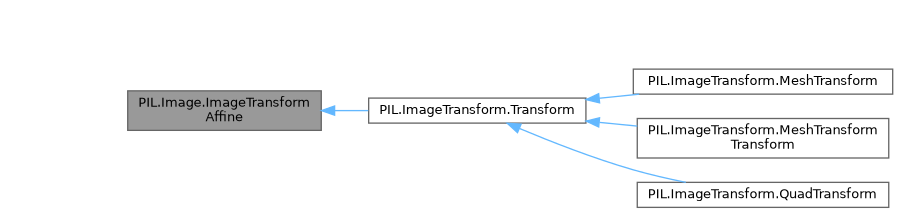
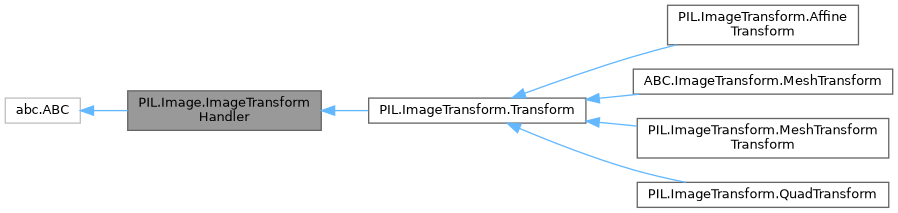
node "PIL.ImageTransform.Affine Transform": added
node "PIL.ImageTransform.MeshTransform": label "PIL.ImageTransform.MeshTransform" -> "ABC.ImageTransform.MeshTransform"
node "abc.ABC": added
node "PIL.Image.ImageTransform Affine": label "PIL.Image.ImageTransform Affine" -> "PIL.Image.ImageTransform Handler"
